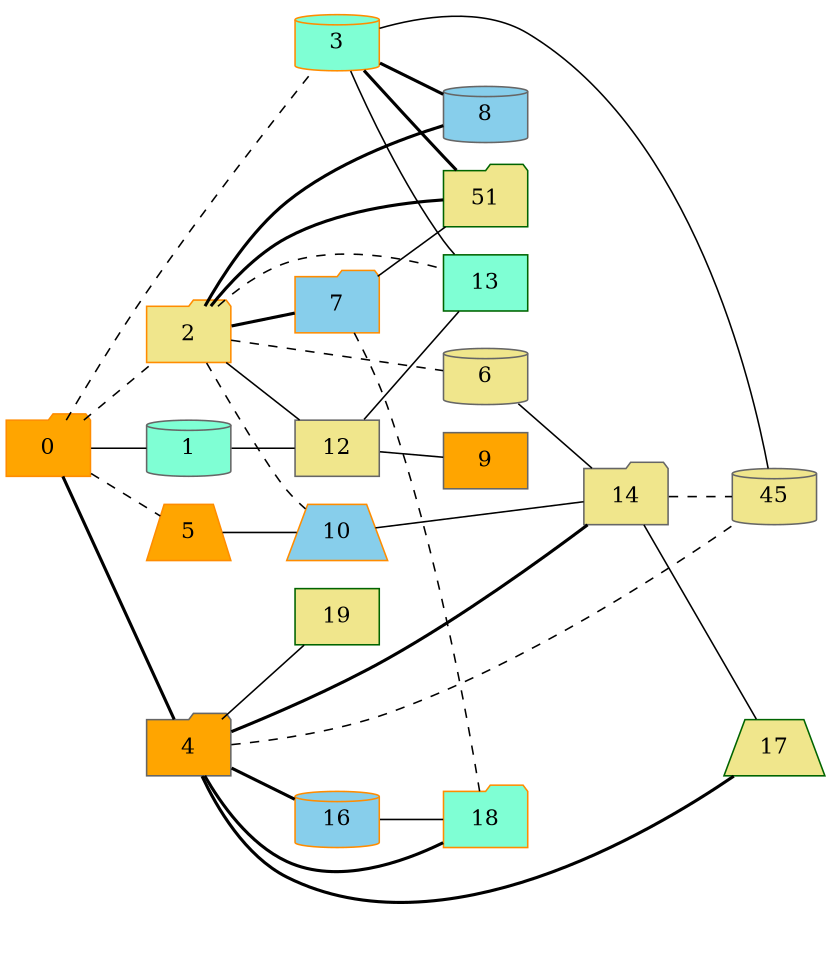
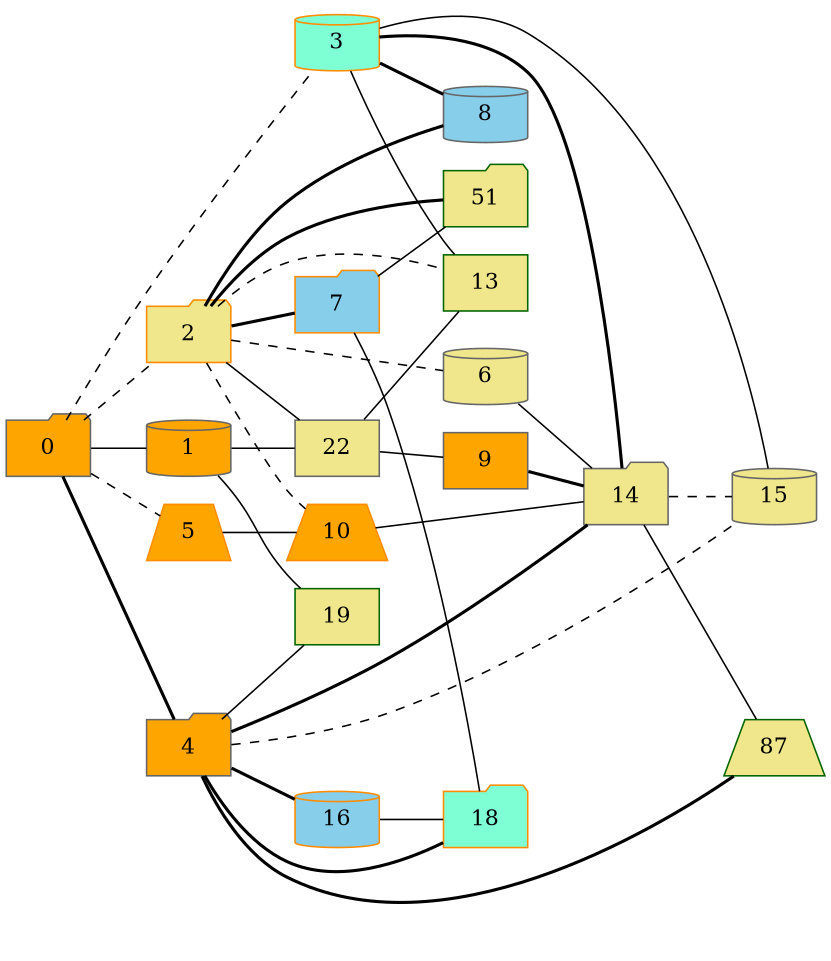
edge "3" -- "51": now "3" -- "14"
node "13": fillcolor aquamarine -> khaki
node "0": color darkorange -> gray40
node "1": fillcolor aquamarine -> orange
node "12": label "12" -> "22"
edge "9" -- "14": added
node "45": label "45" -> "15"
node "10": fillcolor skyblue -> orange
edge "1" -- "19": added
edge "7" -- "18": style dashed -> solid
node "17": label "17" -> "87"
